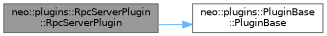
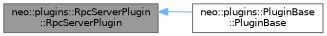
edge "neo::plugins::RpcServerPlugin ::RpcServerPlugin" -> "neo::plugins::PluginBase ::PluginBase": reversed
